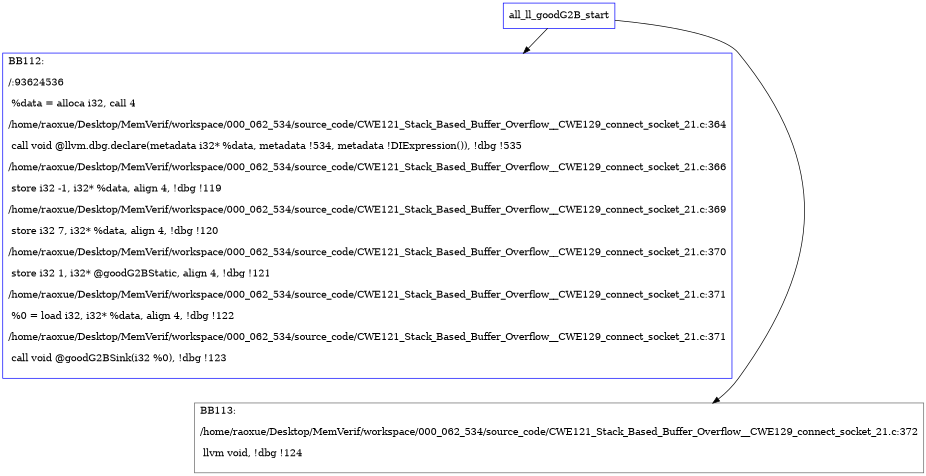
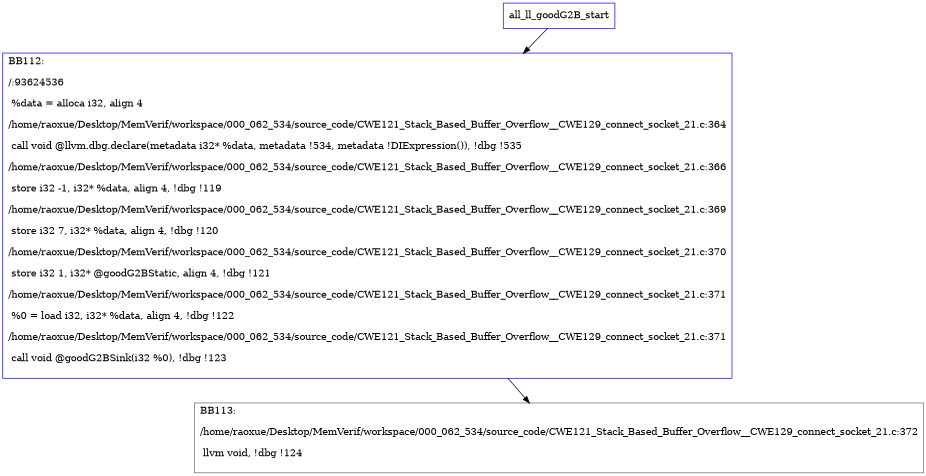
node "BB112:": text "%data = alloca i32, call 4" -> "%data = alloca i32, align 4"
edge "all_ll_goodG2B_start" -> "BB113:": now "BB112:" -> "BB113:"
